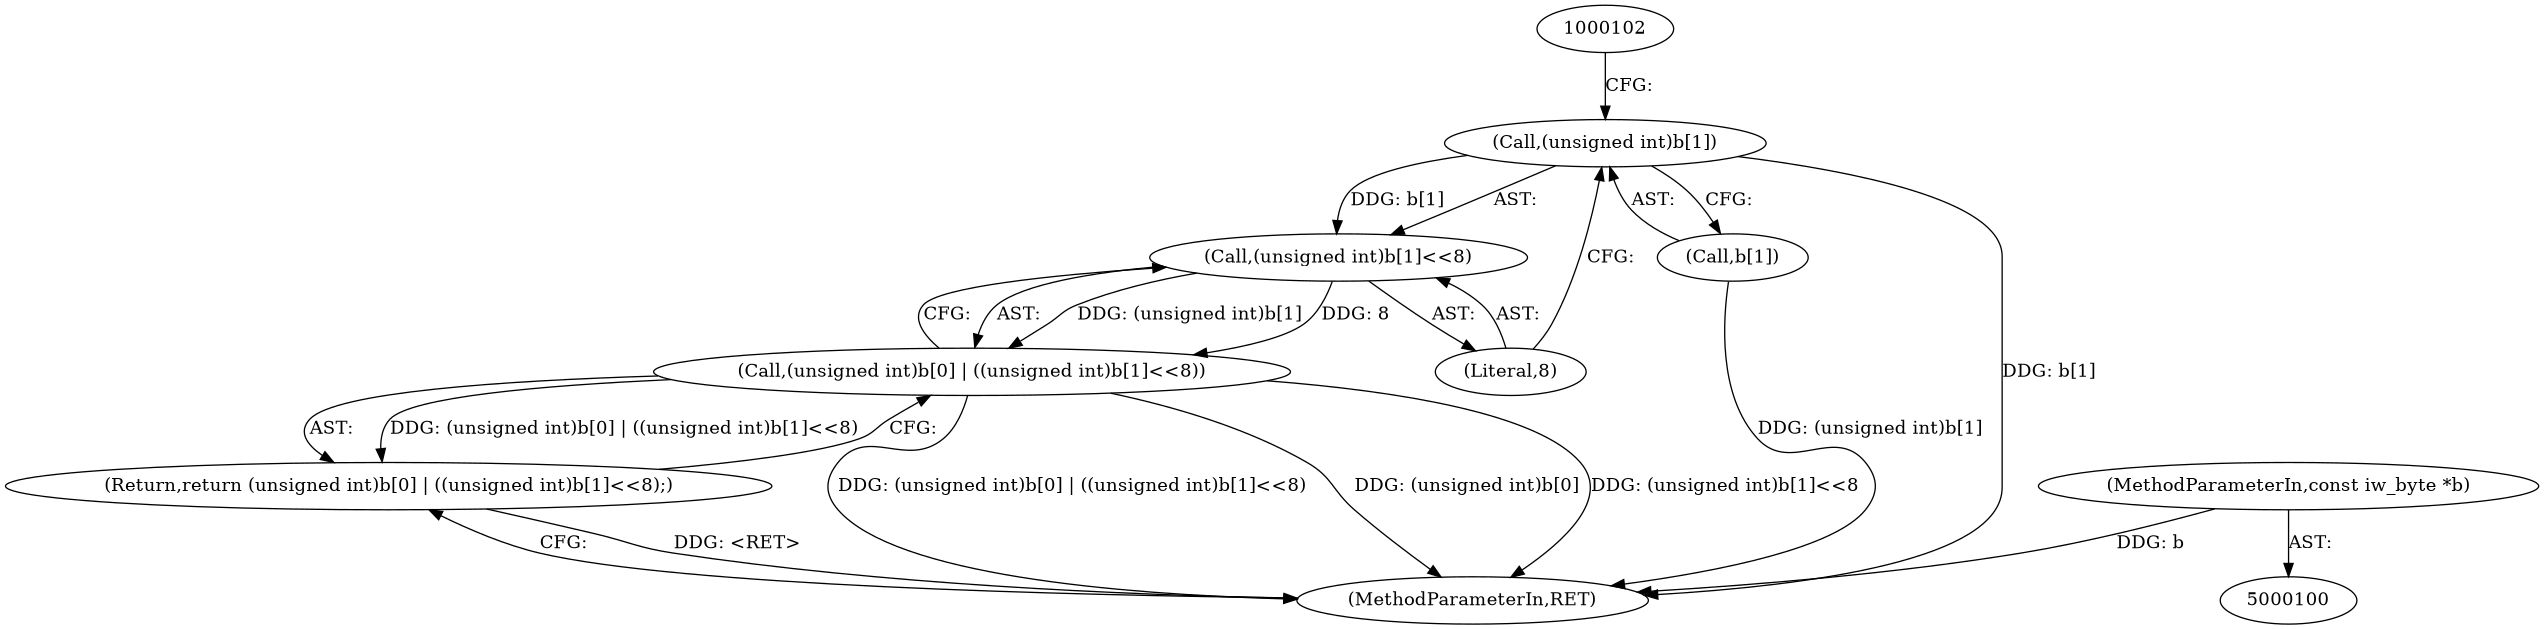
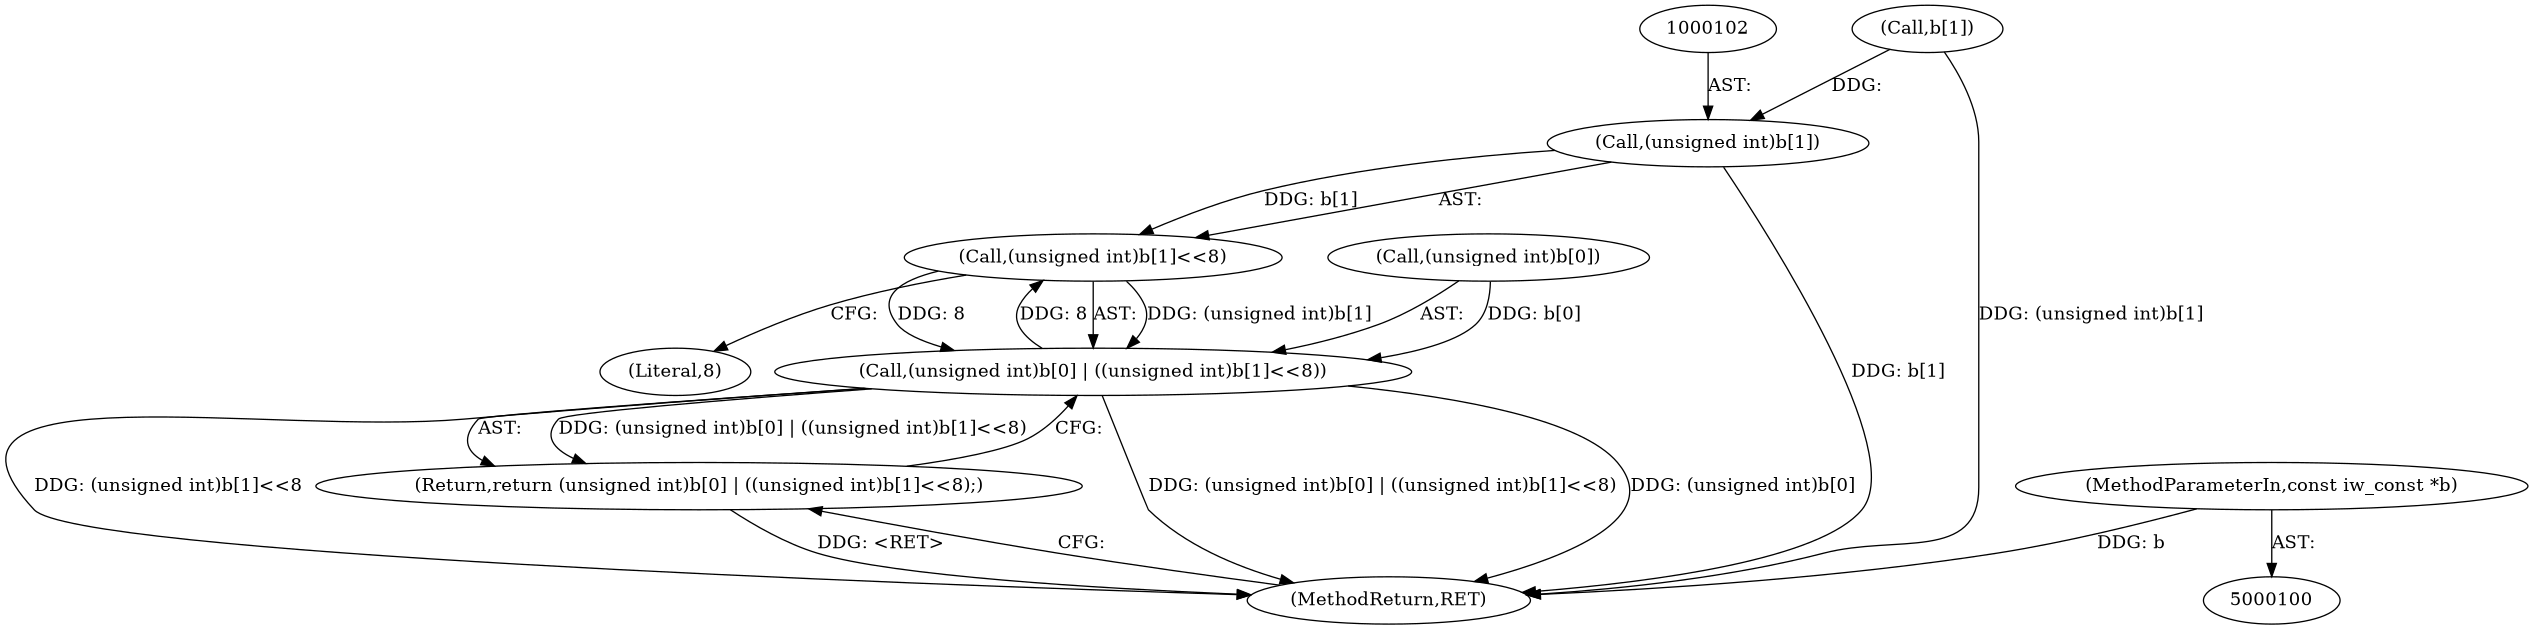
edge "1000102" -> "(Call,(unsigned int)b[1])": label "CFG: " -> "AST: "
edge "(Call,(unsigned int)b[1])" -> "(Call,b[1])": removed, label "CFG:"
edge "(Call,b[1])" -> "(Call,(unsigned int)b[1])": label "AST: " -> "DDG: "
node "(Call,(unsigned int)b[0])": added
edge "(Literal,8)" -> "(Call,(unsigned int)b[1])": removed, label "CFG:"
edge "(Literal,8)" -> "(Call,(unsigned int)b[1]<<8)": removed, label "AST:"
edge "(Call,(unsigned int)b[0] | ((unsigned int)b[1]<<8))" -> "(Call,(unsigned int)b[1]<<8)": label "CFG: " -> "DDG: 8"
edge "(Call,(unsigned int)b[1]<<8)" -> "(Literal,8)": label "AST: " -> "CFG: "
node "(MethodParameterIn,const iw_byte *b)": label "(MethodParameterIn,const iw_byte *b)" -> "(MethodParameterIn,const iw_const *b)"
node "(MethodParameterIn,RET)": label "(MethodParameterIn,RET)" -> "(MethodReturn,RET)"
